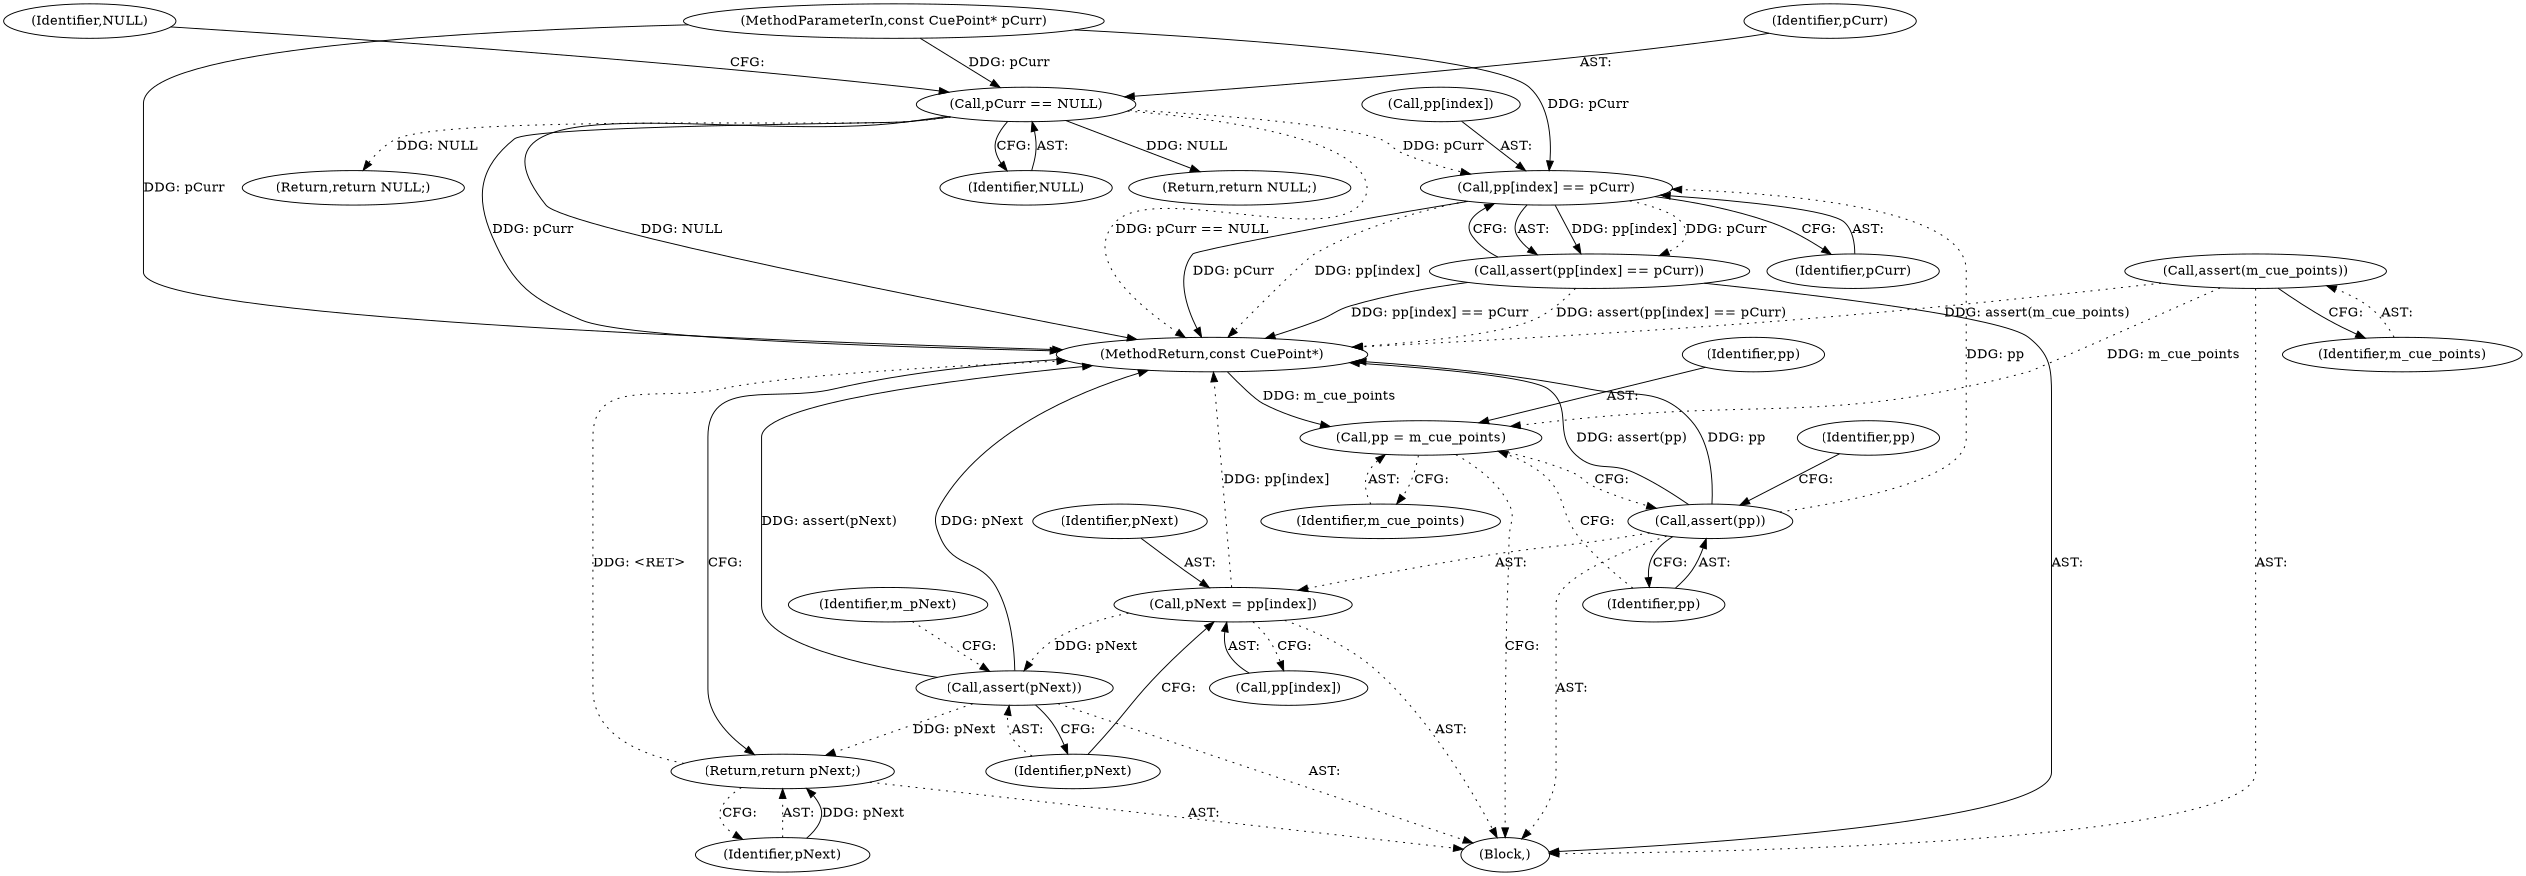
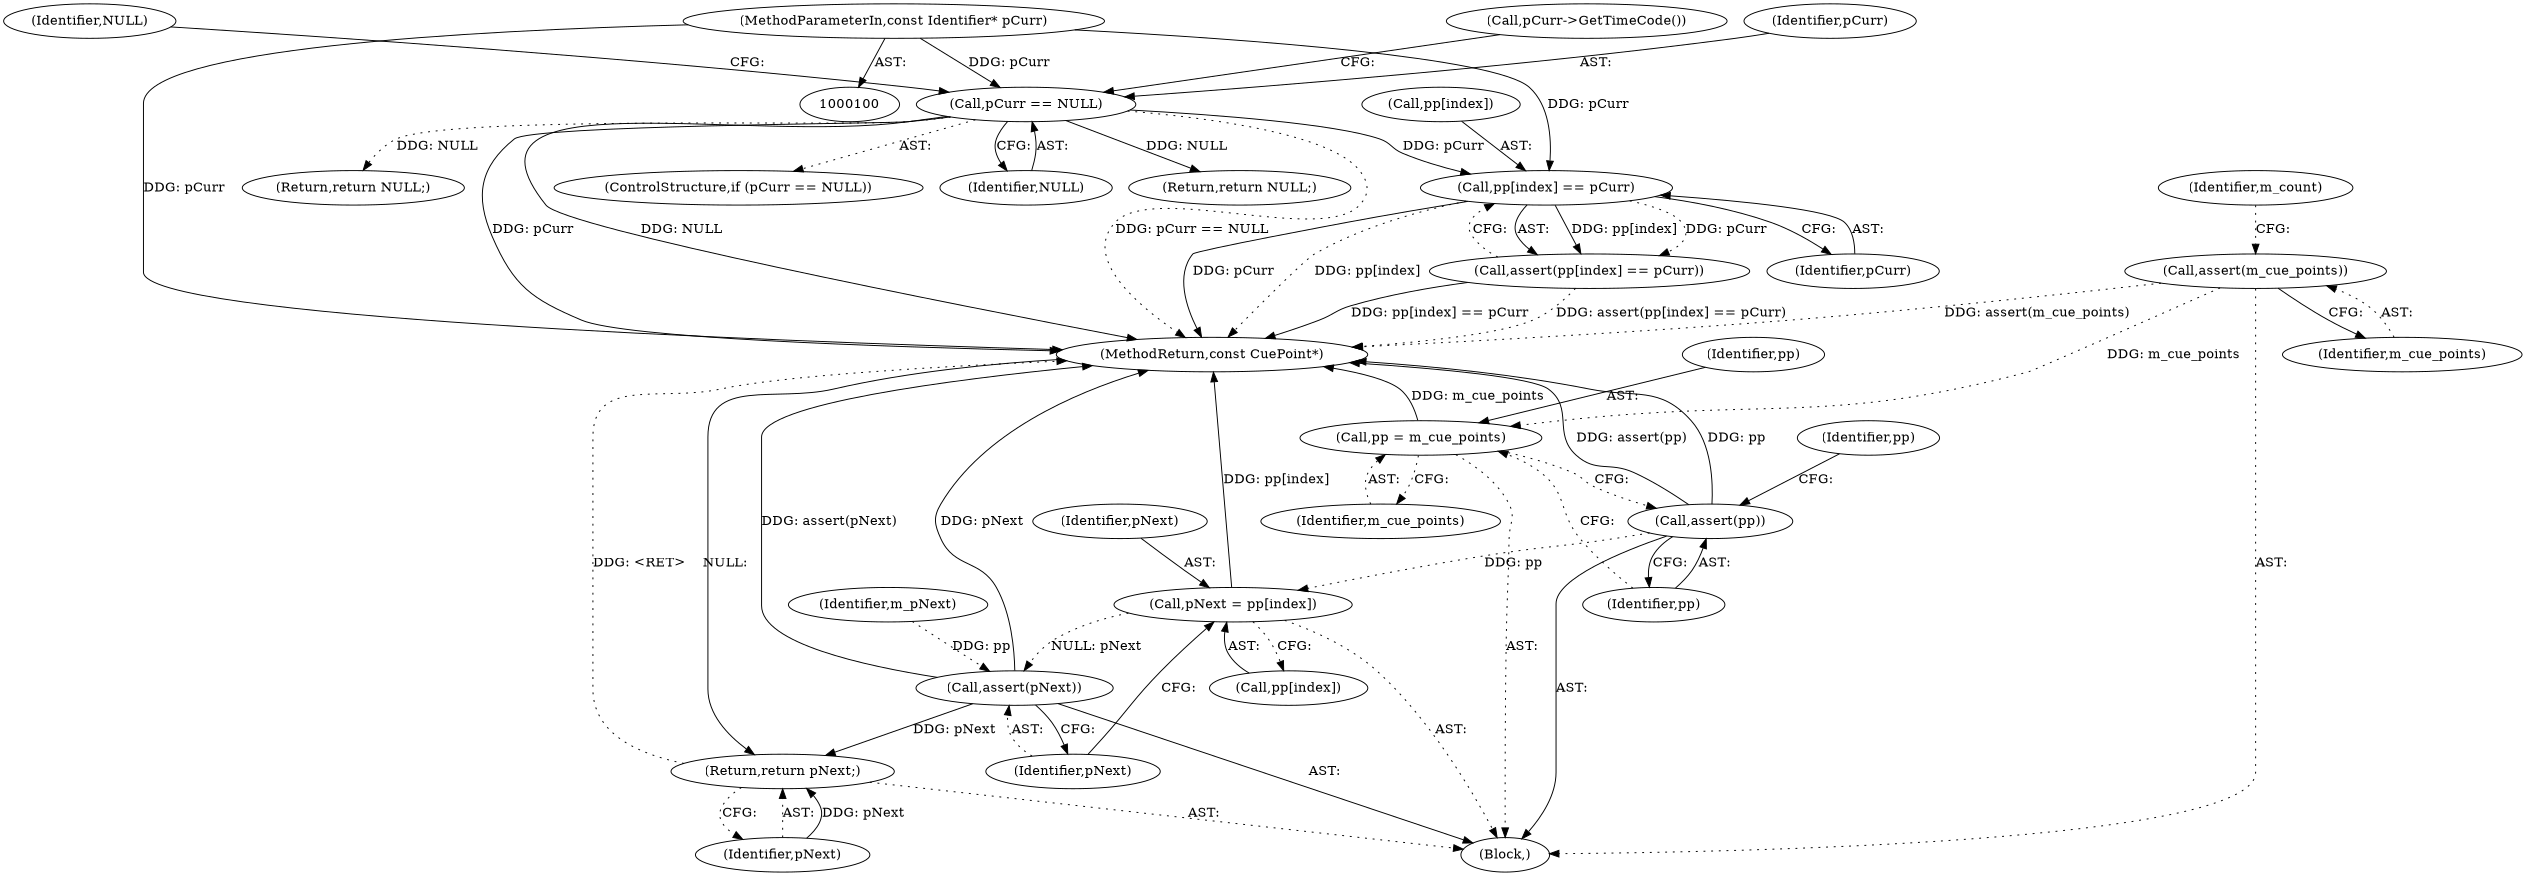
node "(MethodParameterIn,const CuePoint* pCurr)": label "(MethodParameterIn,const CuePoint* pCurr)" -> "(MethodParameterIn,const Identifier* pCurr)"
node "(Call,pCurr->GetTimeCode())": added
node "1000100": added
edge "(Call,pCurr == NULL)" -> "(Call,pp[index] == pCurr)": style dotted -> solid
node "(ControlStructure,if (pCurr == NULL))": added
node "(Identifier,m_count)": added
edge "(Call,assert(pp[index] == pCurr))" -> "(Call,pp[index] == pCurr)": style solid -> dotted
edge "(Call,assert(pp))" -> "(Call,pp[index] == pCurr)": removed, label "DDG: pp"
edge "(MethodReturn,const CuePoint*)" -> "(Call,pp = m_cue_points)": reversed
edge "(Call,pNext = pp[index])" -> "(MethodReturn,const CuePoint*)": style dotted -> solid
edge "(MethodReturn,const CuePoint*)" -> "(Return,return pNext;)": label "CFG: " -> "NULL: "
edge "(Call,assert(pp))" -> "(Call,pNext = pp[index])": label "AST: " -> "DDG: pp"
edge "(Call,assert(pp[index] == pCurr))" -> "(Block,)": removed, label "AST:"
edge "(Identifier,m_pNext)" -> "(Call,assert(pNext))": label "CFG: " -> "DDG: pp"
edge "(Call,pNext = pp[index])" -> "(Call,assert(pNext))": label "DDG: pNext" -> "NULL: pNext"
edge "(Call,pp = m_cue_points)" -> "(Block,)": label "CFG: " -> "AST: "
edge "(Call,assert(pp))" -> "(Block,)": style dotted -> solid
edge "(Call,assert(pNext))" -> "(Return,return pNext;)": style dotted -> solid
edge "(Call,assert(pNext))" -> "(Block,)": style dotted -> solid
